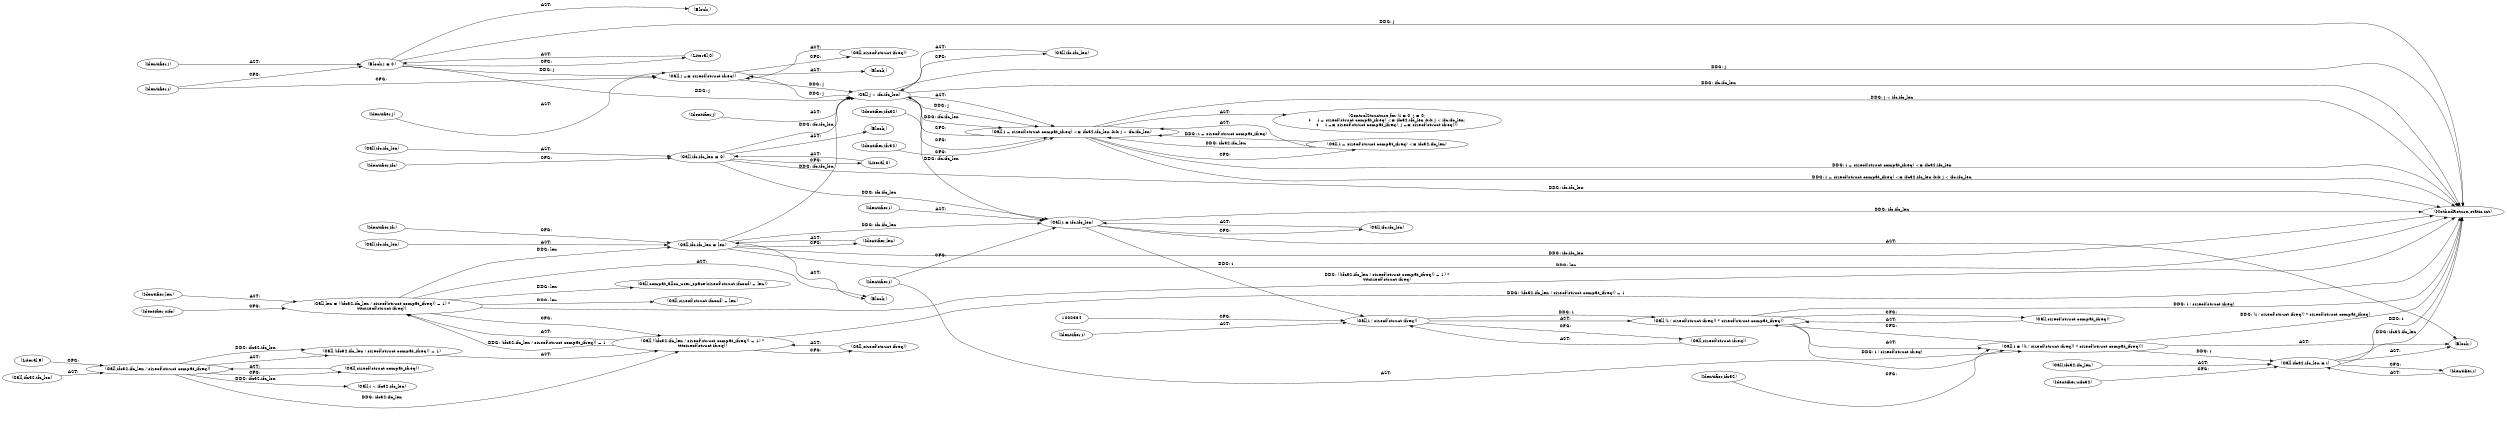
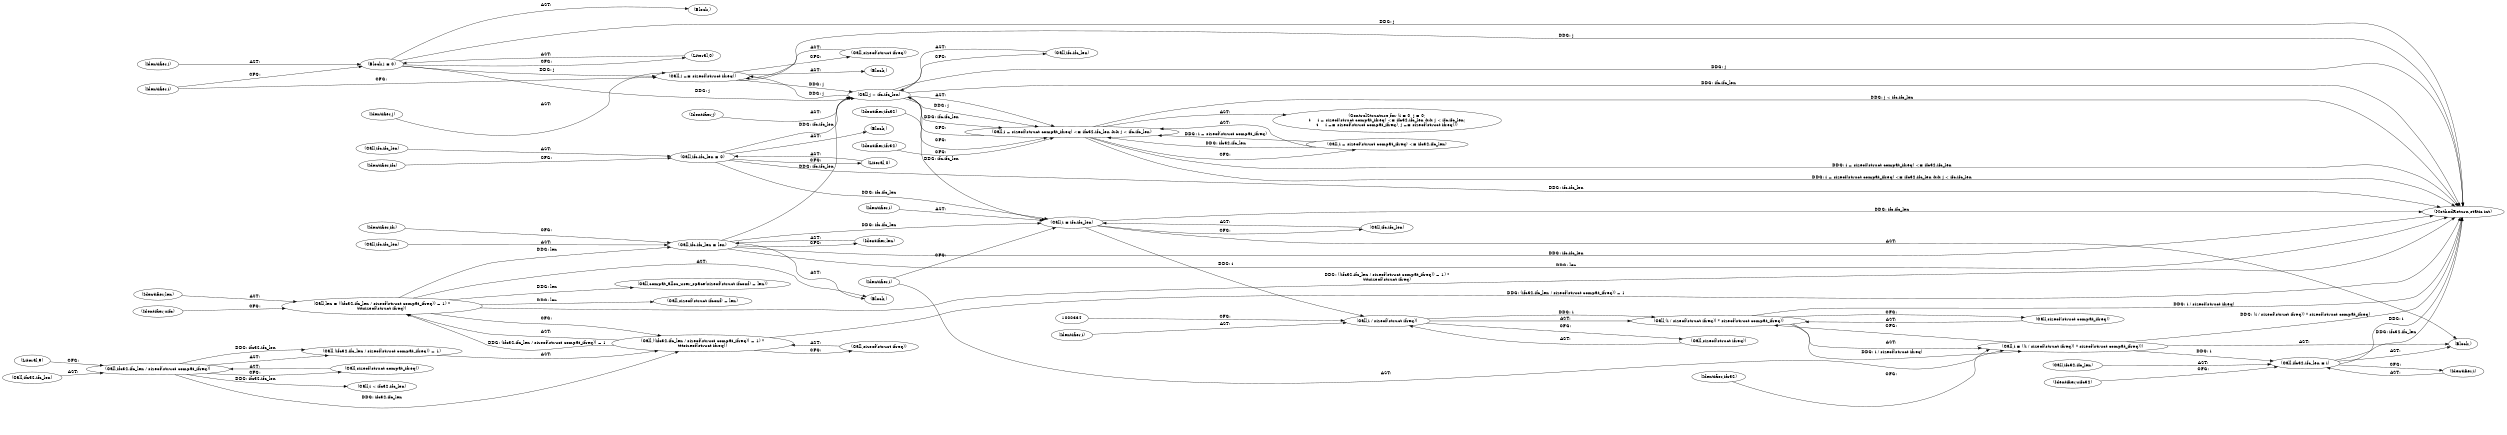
edge "(Call,j += sizeof(struct ifreq))" -> "(MethodReturn,static int)": added, label "DDG: j"
